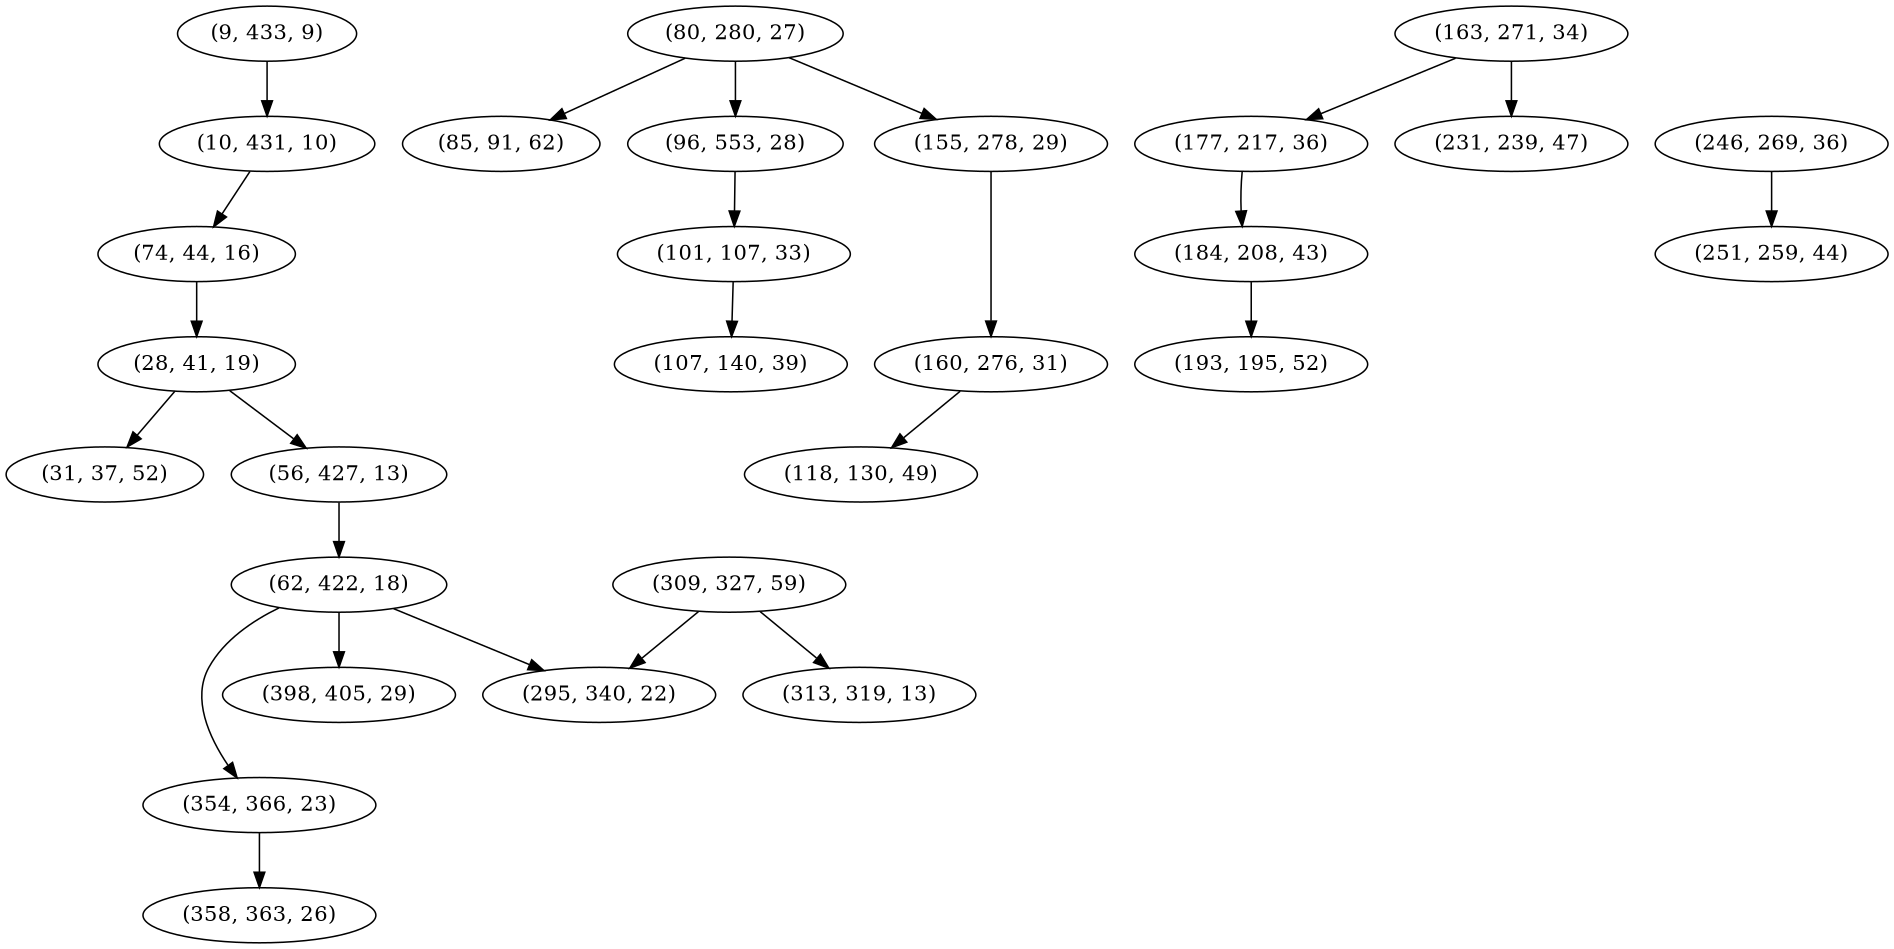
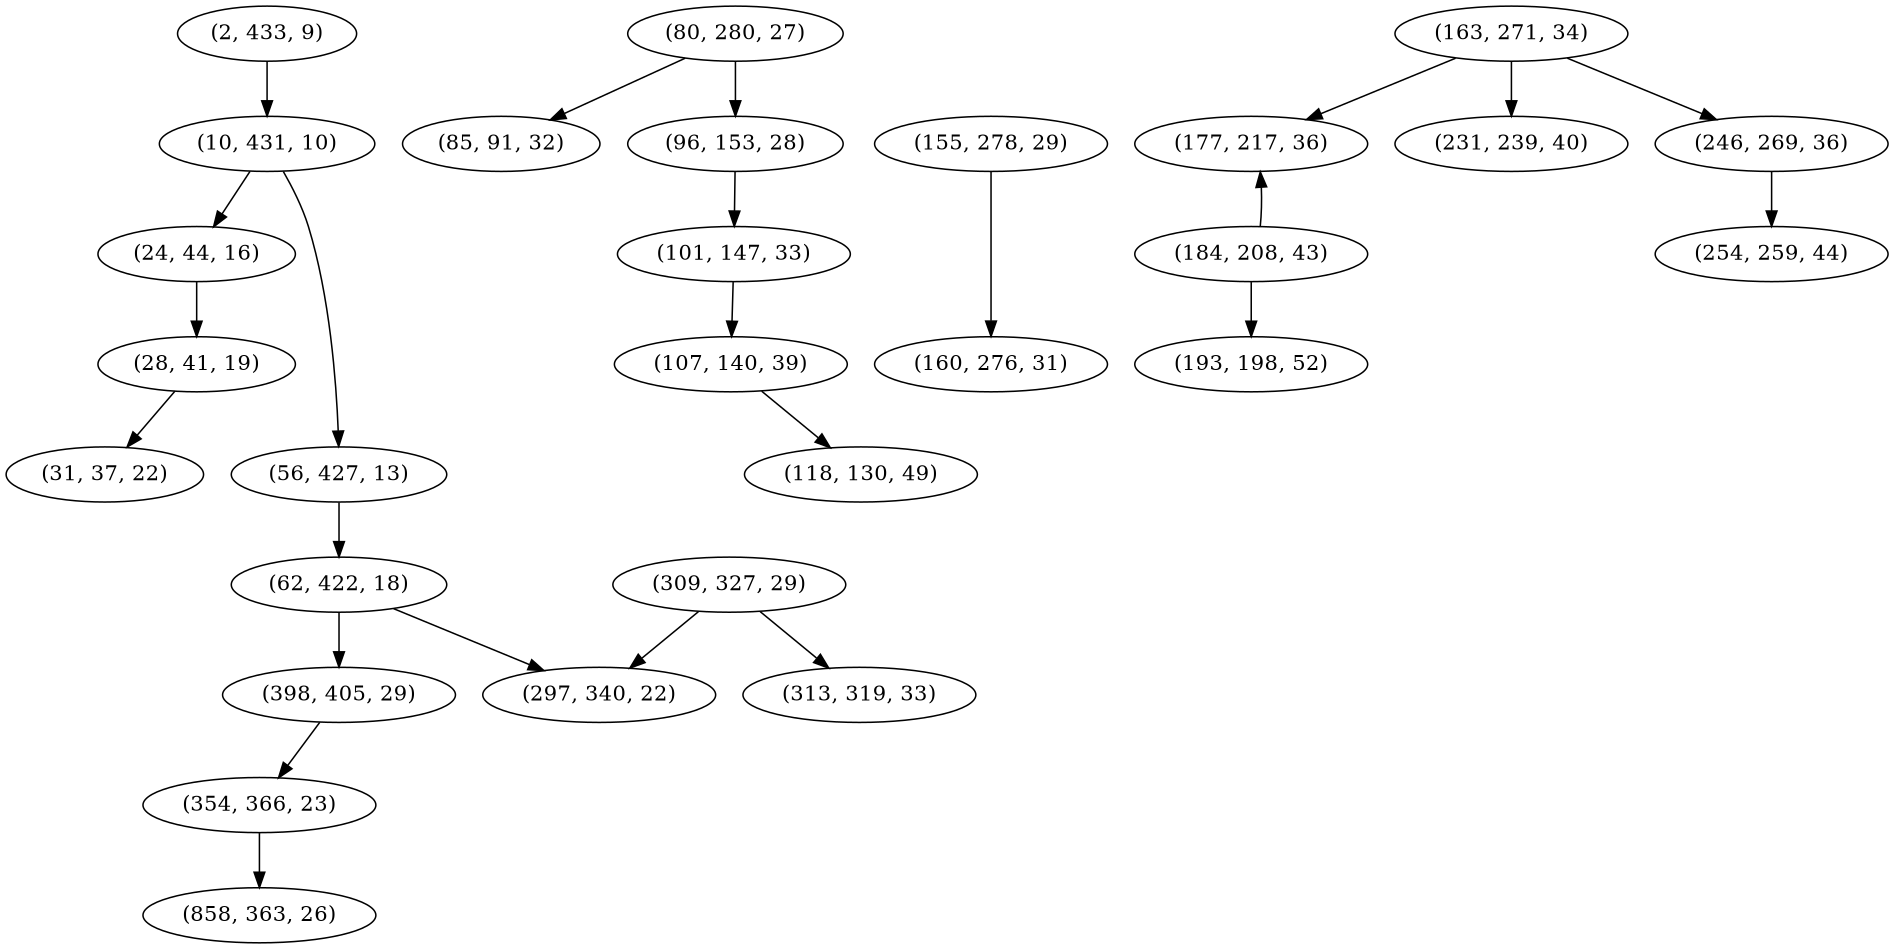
node "(9, 433, 9)": label "(9, 433, 9)" -> "(2, 433, 9)"
edge "(80, 280, 27)" -> "(155, 278, 29)": removed
edge "(163, 271, 34)" -> "(246, 269, 36)": added
node "(85, 91, 62)": label "(85, 91, 62)" -> "(85, 91, 32)"
node "(96, 553, 28)": label "(96, 553, 28)" -> "(96, 153, 28)"
node "(231, 239, 47)": label "(231, 239, 47)" -> "(231, 239, 40)"
edge "(177, 217, 36)" -> "(184, 208, 43)": reversed
node "(74, 44, 16)": label "(74, 44, 16)" -> "(24, 44, 16)"
node "(101, 107, 33)": label "(101, 107, 33)" -> "(101, 147, 33)"
node "(251, 259, 44)": label "(251, 259, 44)" -> "(254, 259, 44)"
node "(193, 195, 52)": label "(193, 195, 52)" -> "(193, 198, 52)"
edge "(160, 276, 31)" -> "(118, 130, 49)": now "(107, 140, 39)" -> "(118, 130, 49)"
edge "(28, 41, 19)" -> "(56, 427, 13)": now "(10, 431, 10)" -> "(56, 427, 13)"
node "(31, 37, 52)": label "(31, 37, 52)" -> "(31, 37, 22)"
node "(309, 327, 59)": label "(309, 327, 59)" -> "(309, 327, 29)"
edge "(62, 422, 18)" -> "(354, 366, 23)": now "(398, 405, 29)" -> "(354, 366, 23)"
node "(295, 340, 22)": label "(295, 340, 22)" -> "(297, 340, 22)"
node "(313, 319, 13)": label "(313, 319, 13)" -> "(313, 319, 33)"
node "(358, 363, 26)": label "(358, 363, 26)" -> "(858, 363, 26)"
